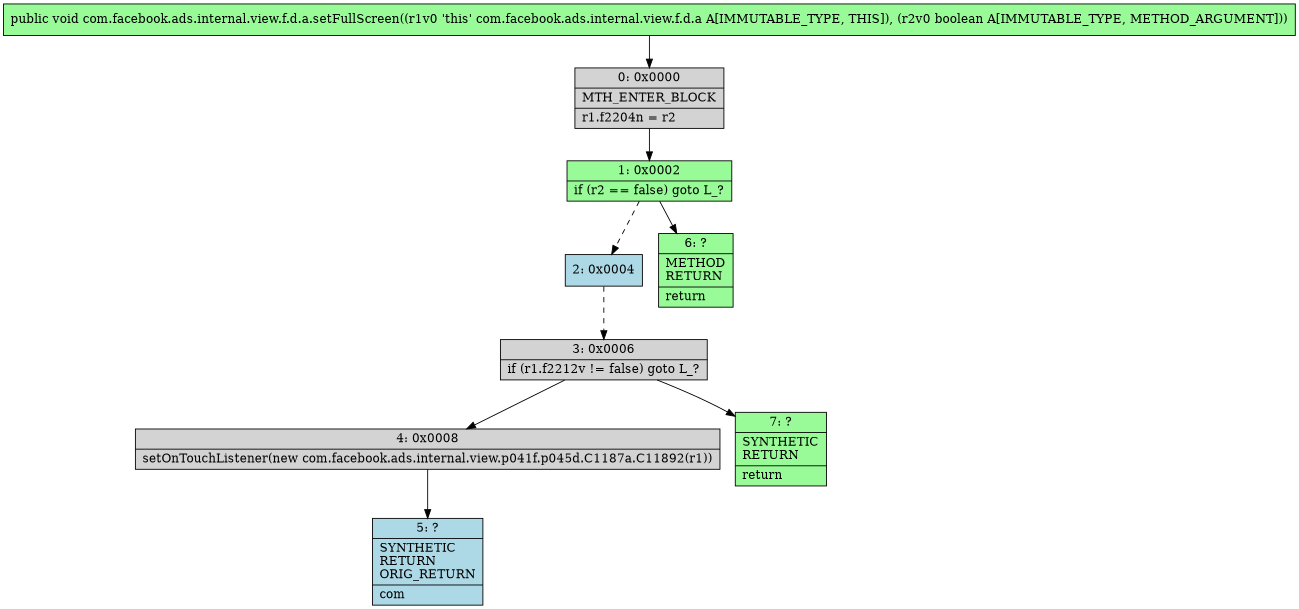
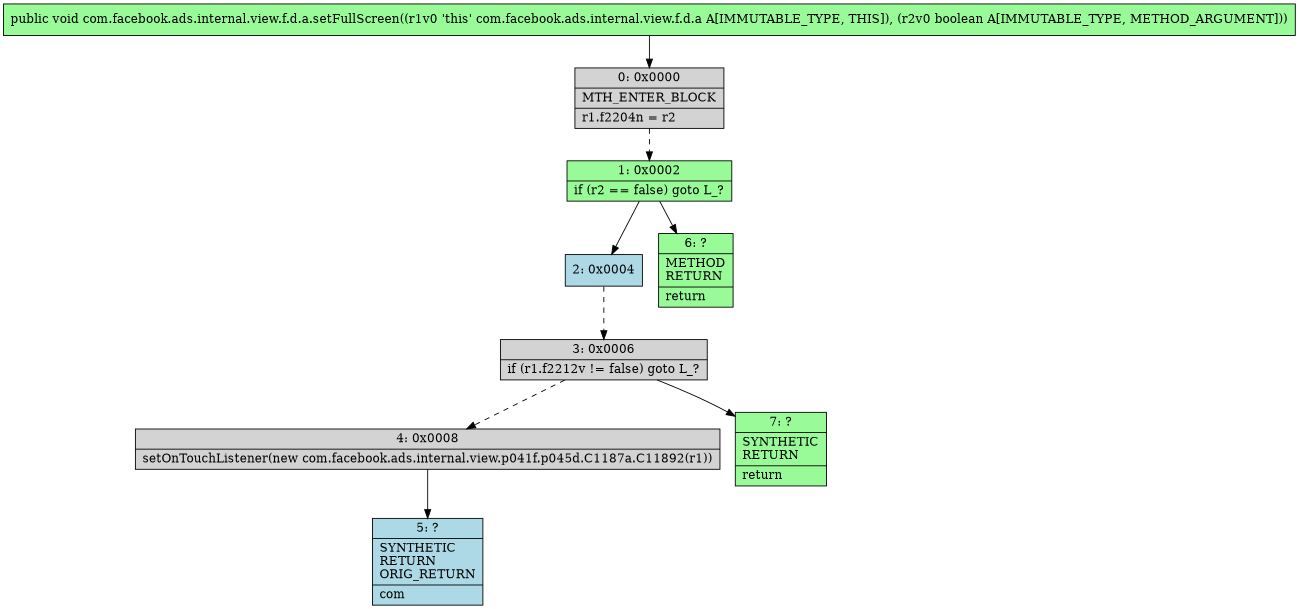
edge "0: 0x0000" -> "1: 0x0002": style solid -> dashed
edge "1: 0x0002" -> "2: 0x0004": style dashed -> solid
edge "3: 0x0006" -> "4: 0x0008": style solid -> dashed
